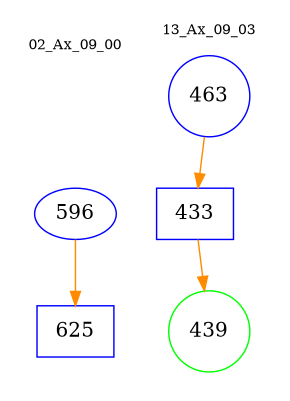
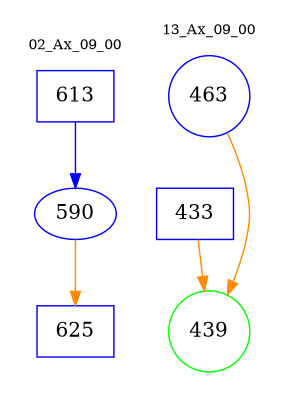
cluster "13_Ax_09_03": label "13_Ax_09_03" -> "13_Ax_09_00"
node "613": added
edge "463" -> "433": now "463" -> "439"
node "596": label "596" -> "590"
